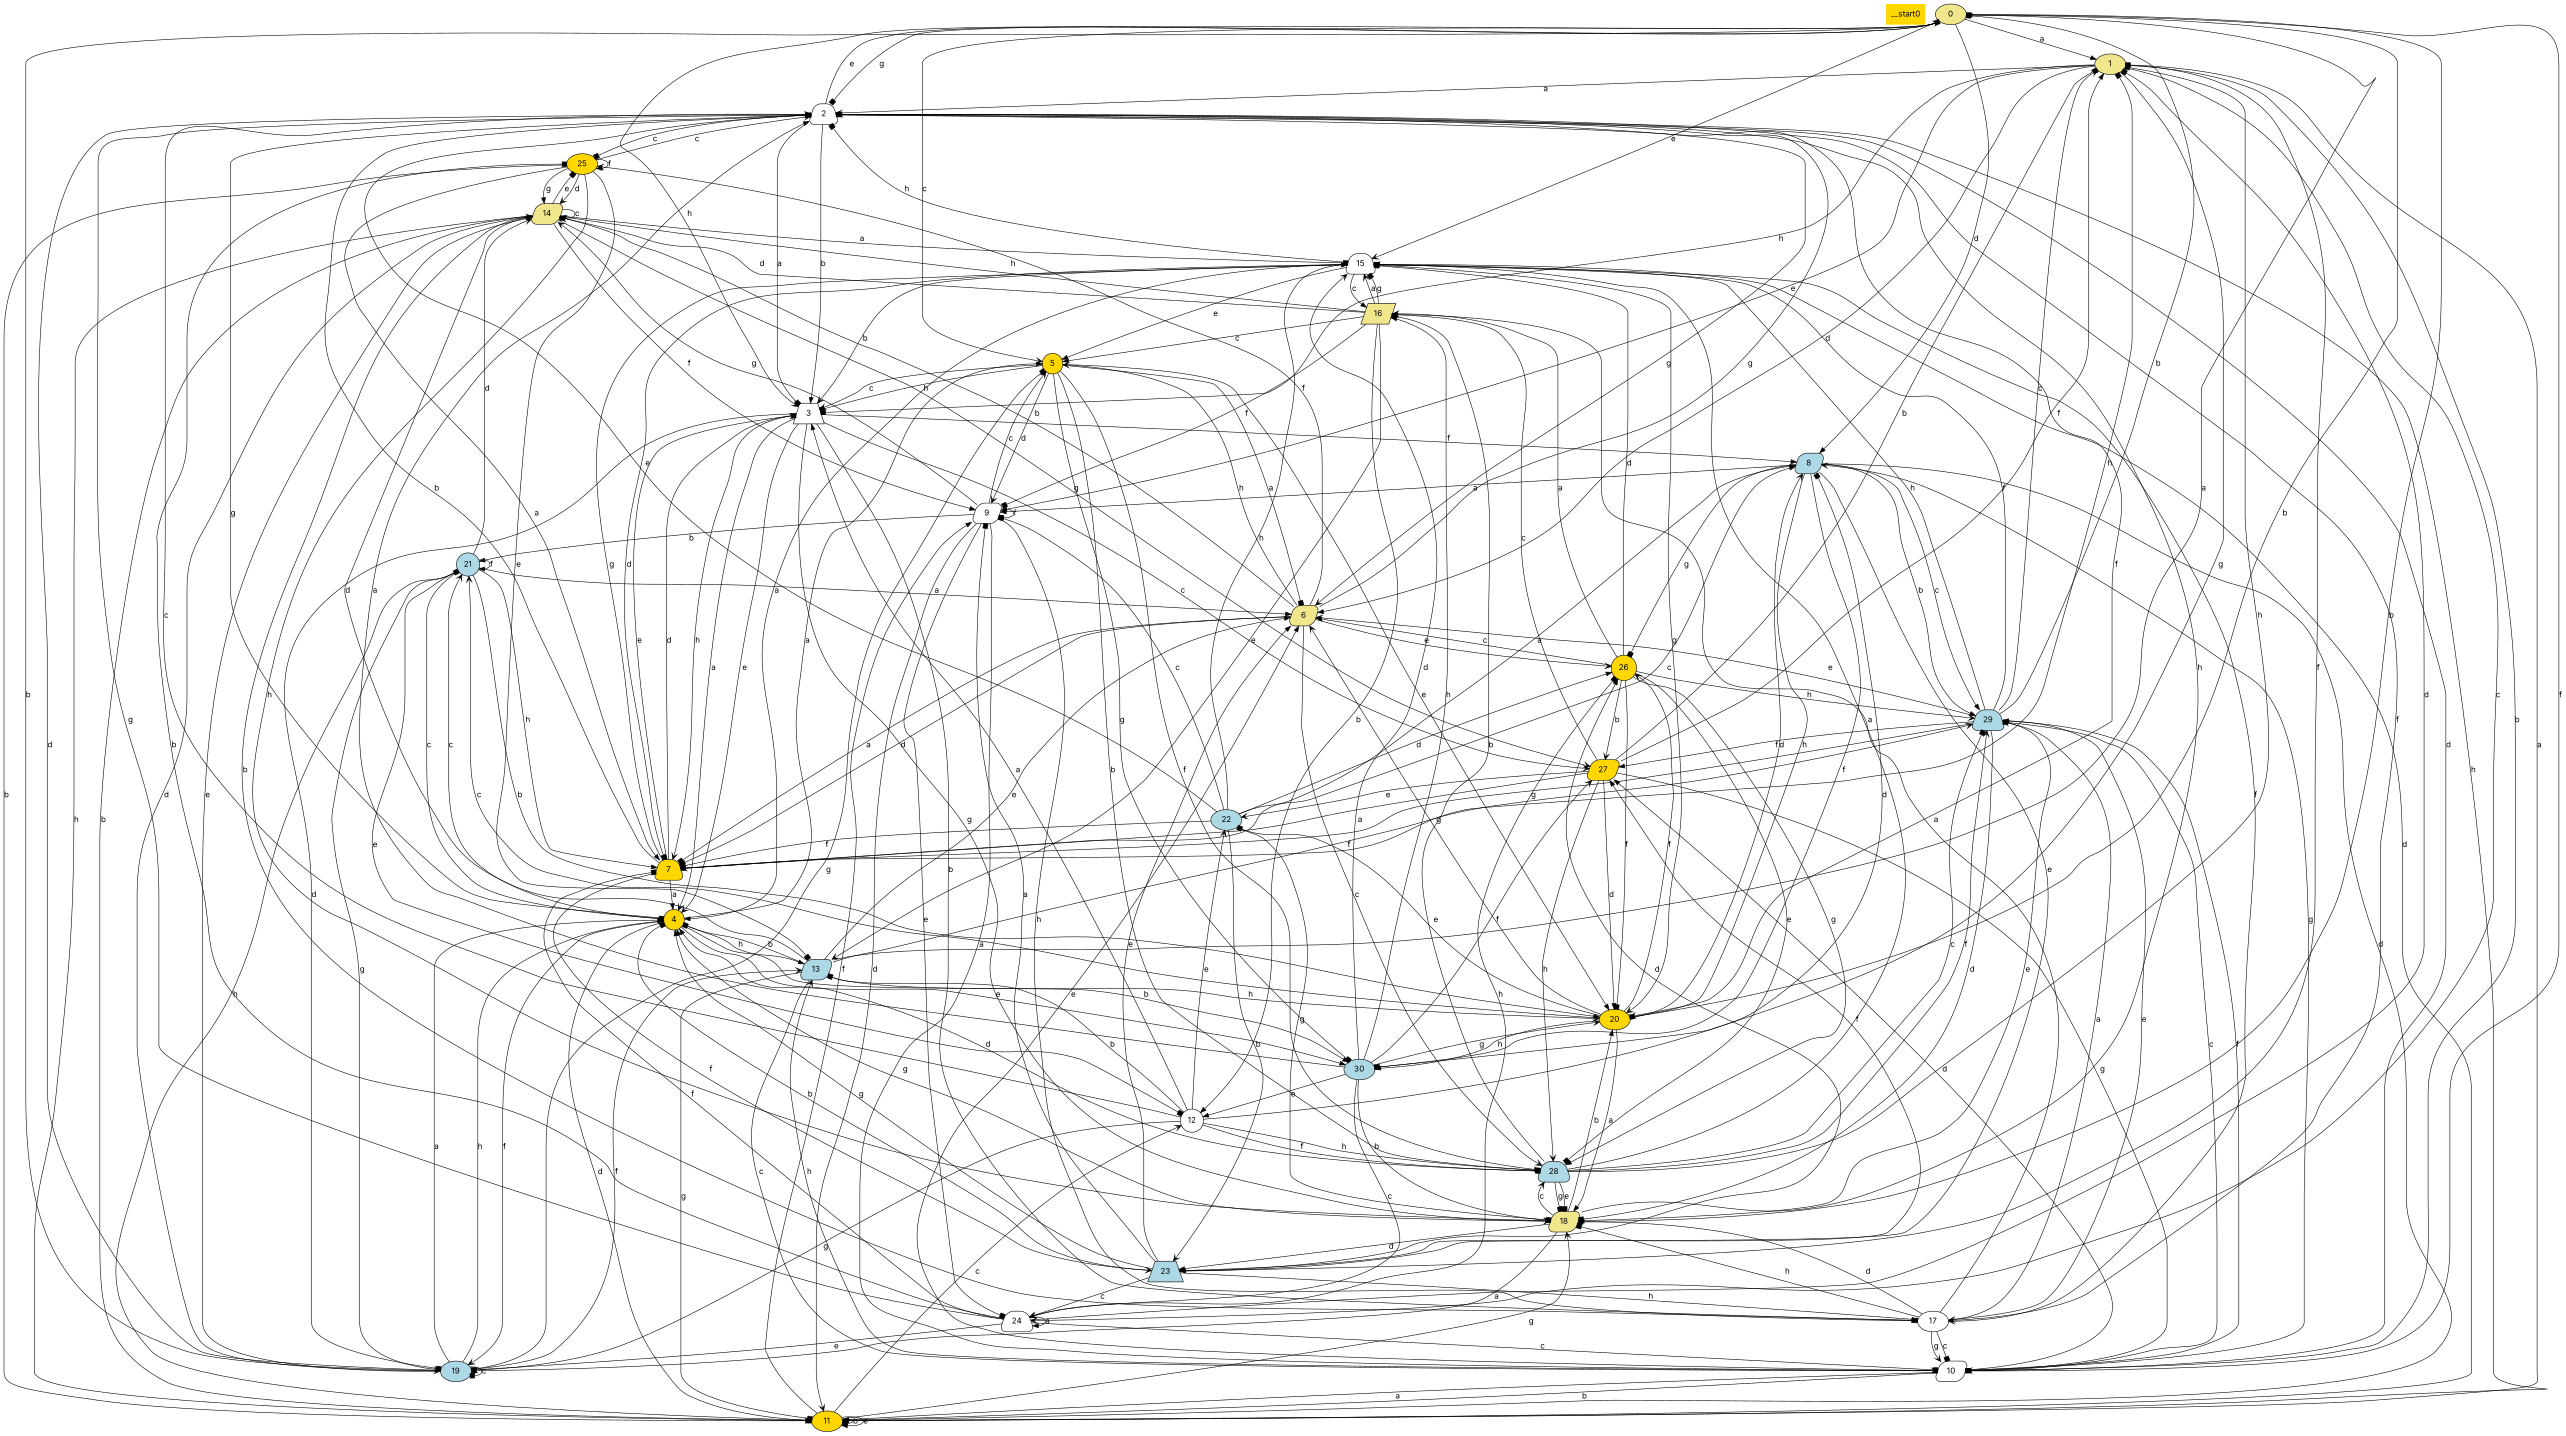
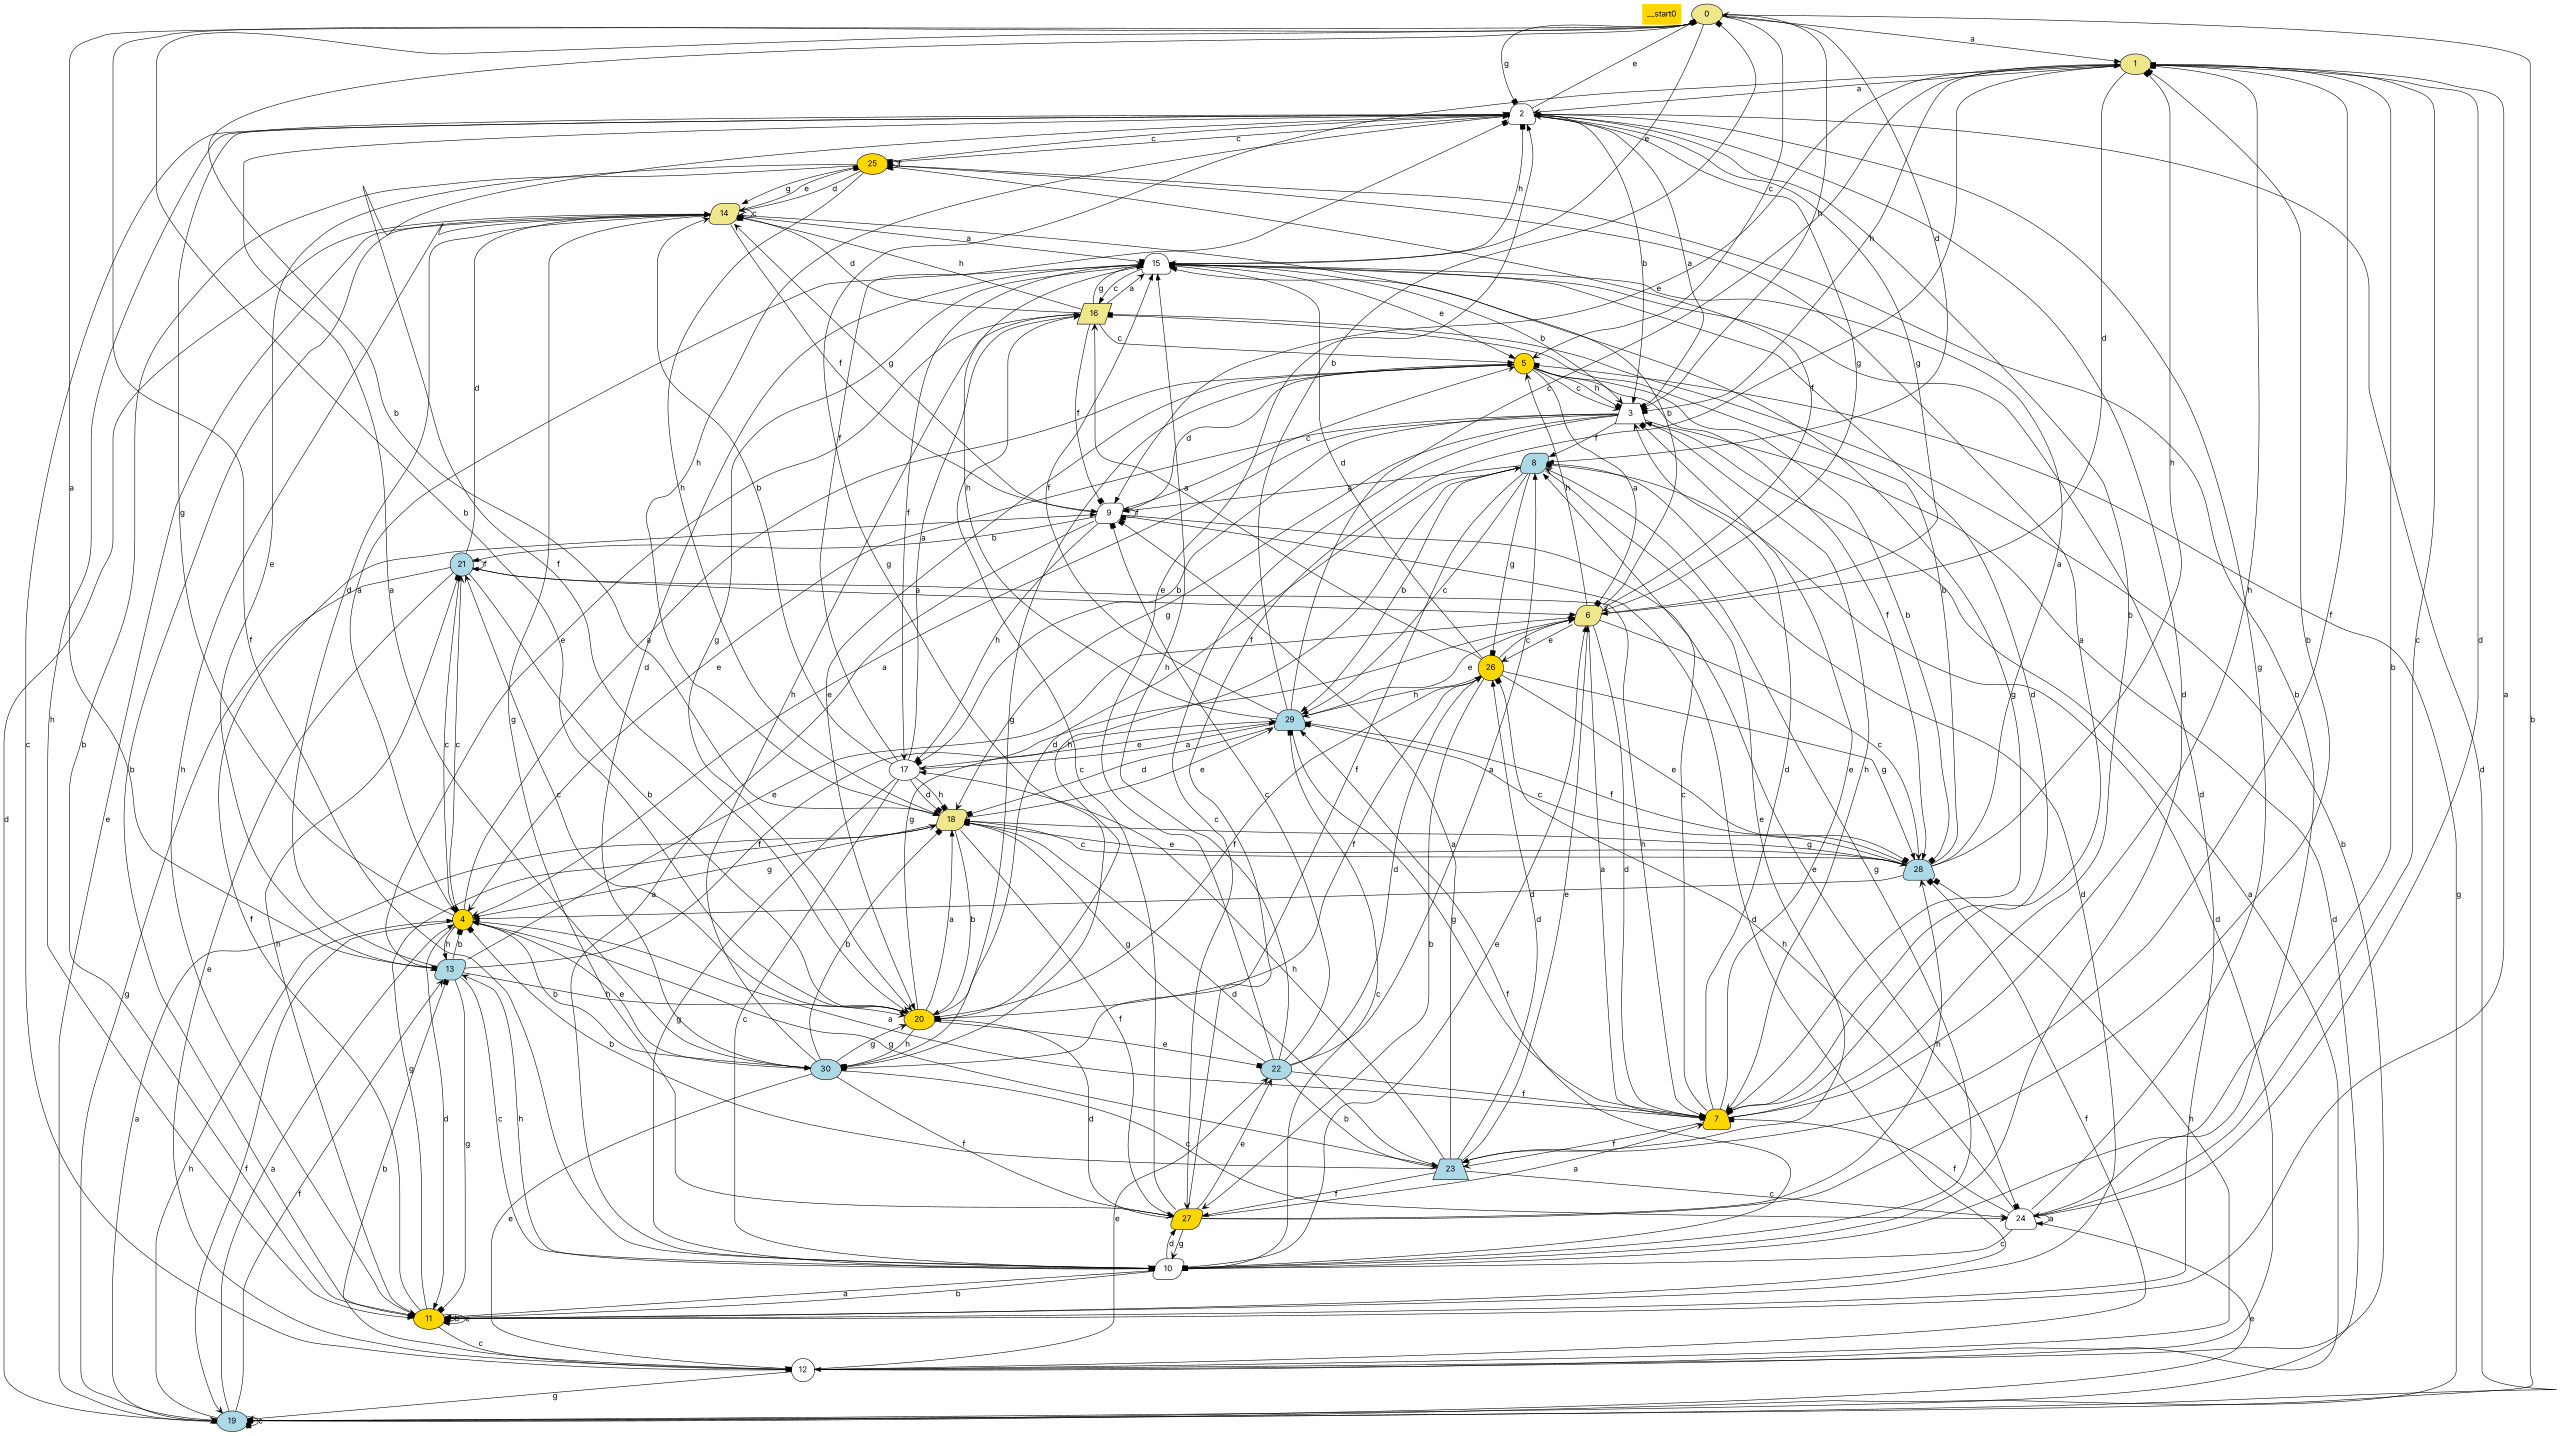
edge "29" -> "27": now "18" -> "27"
